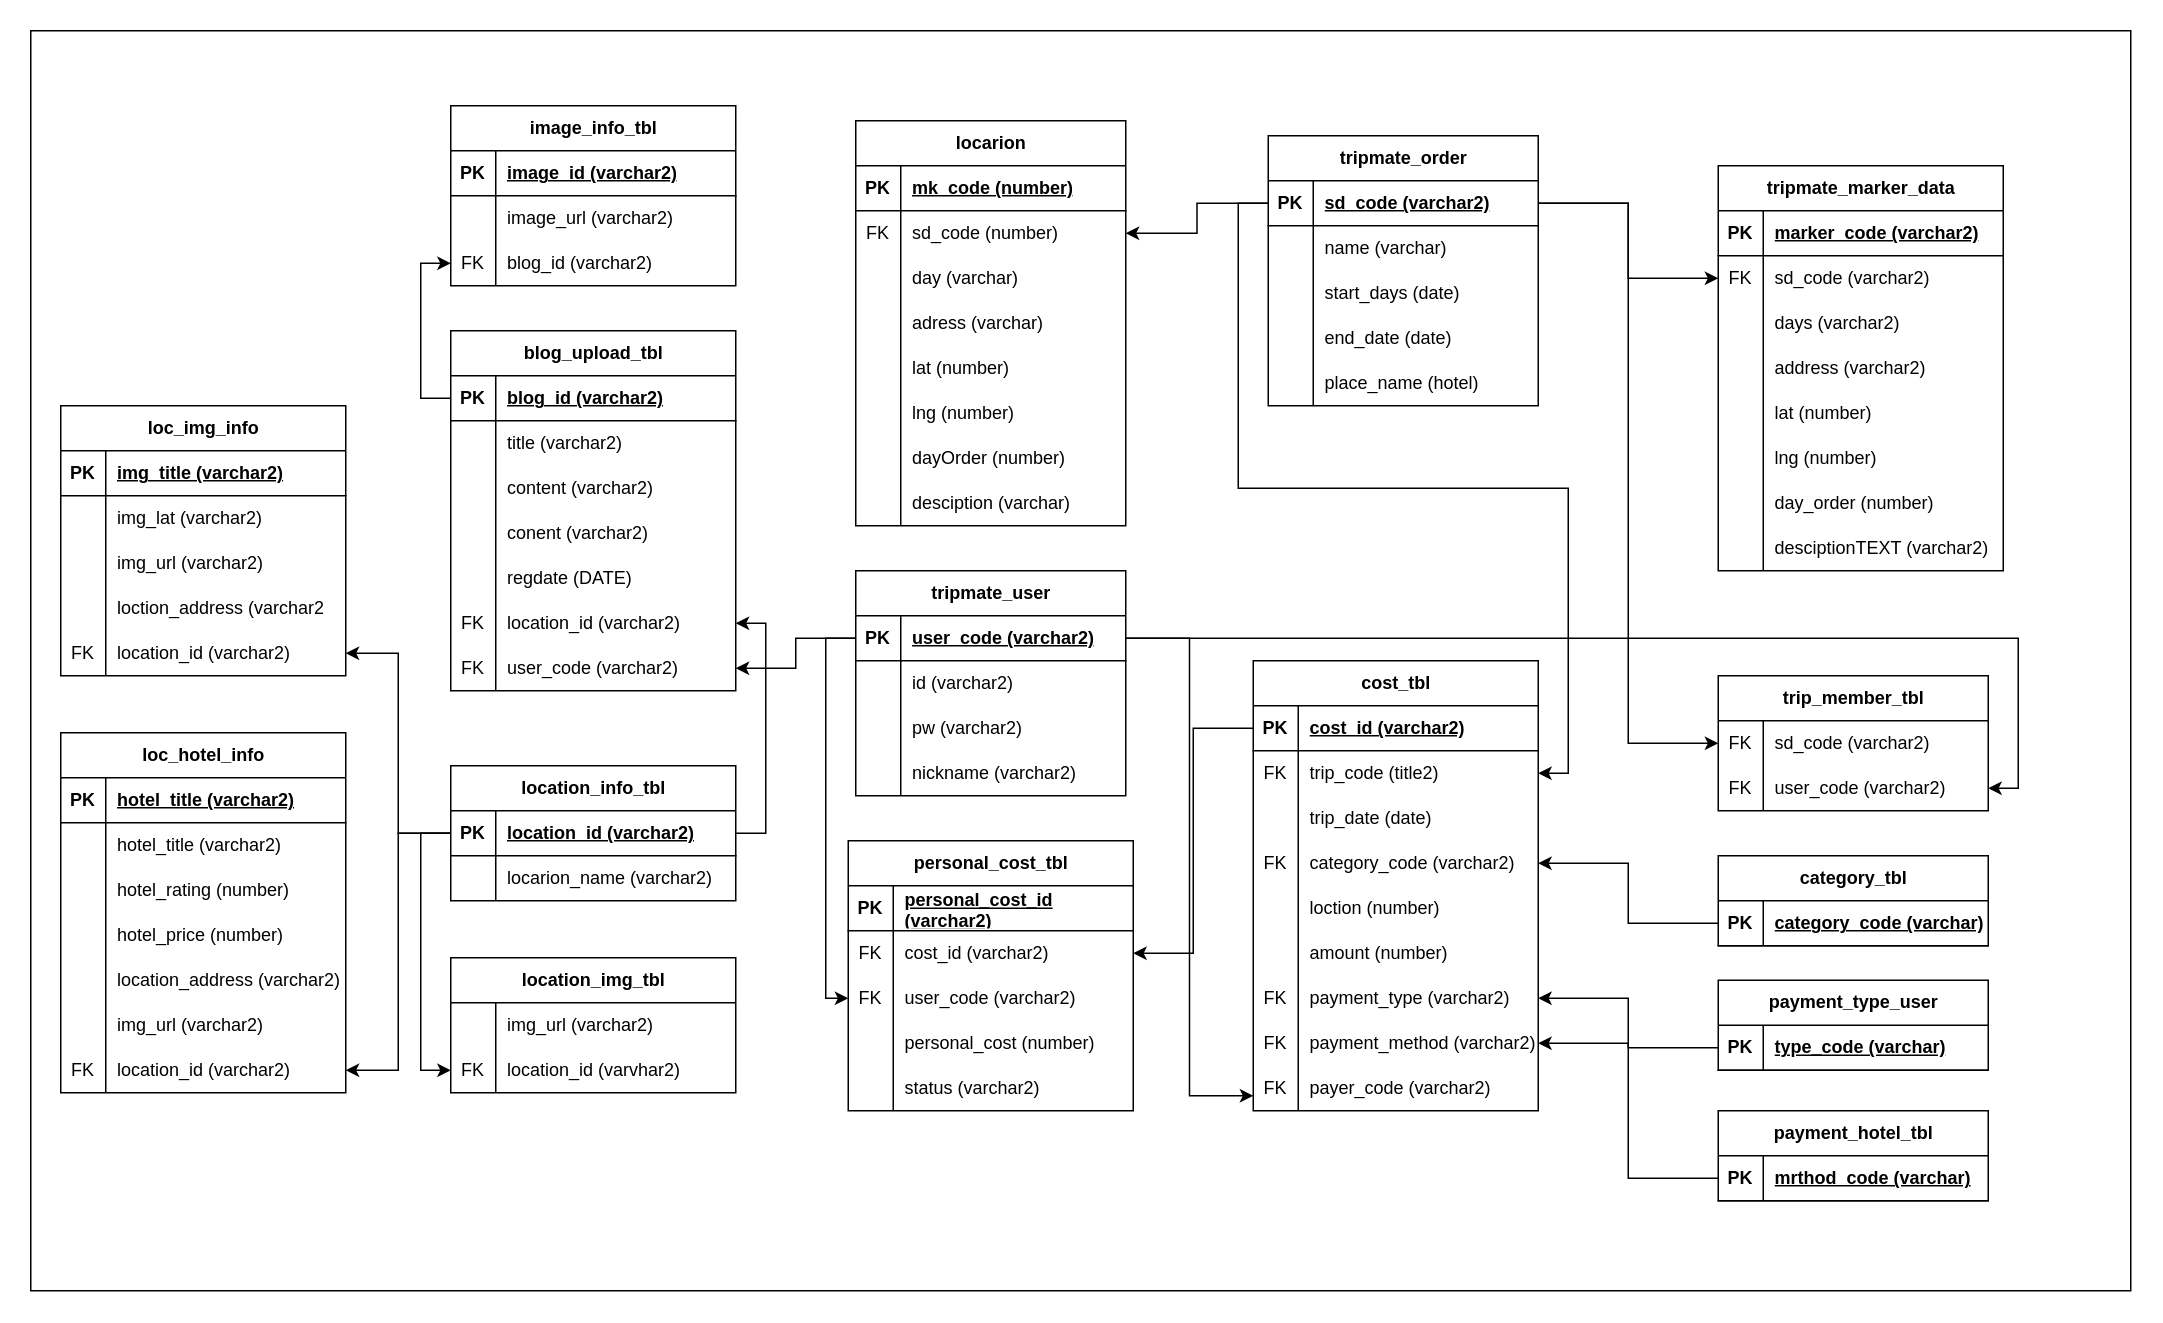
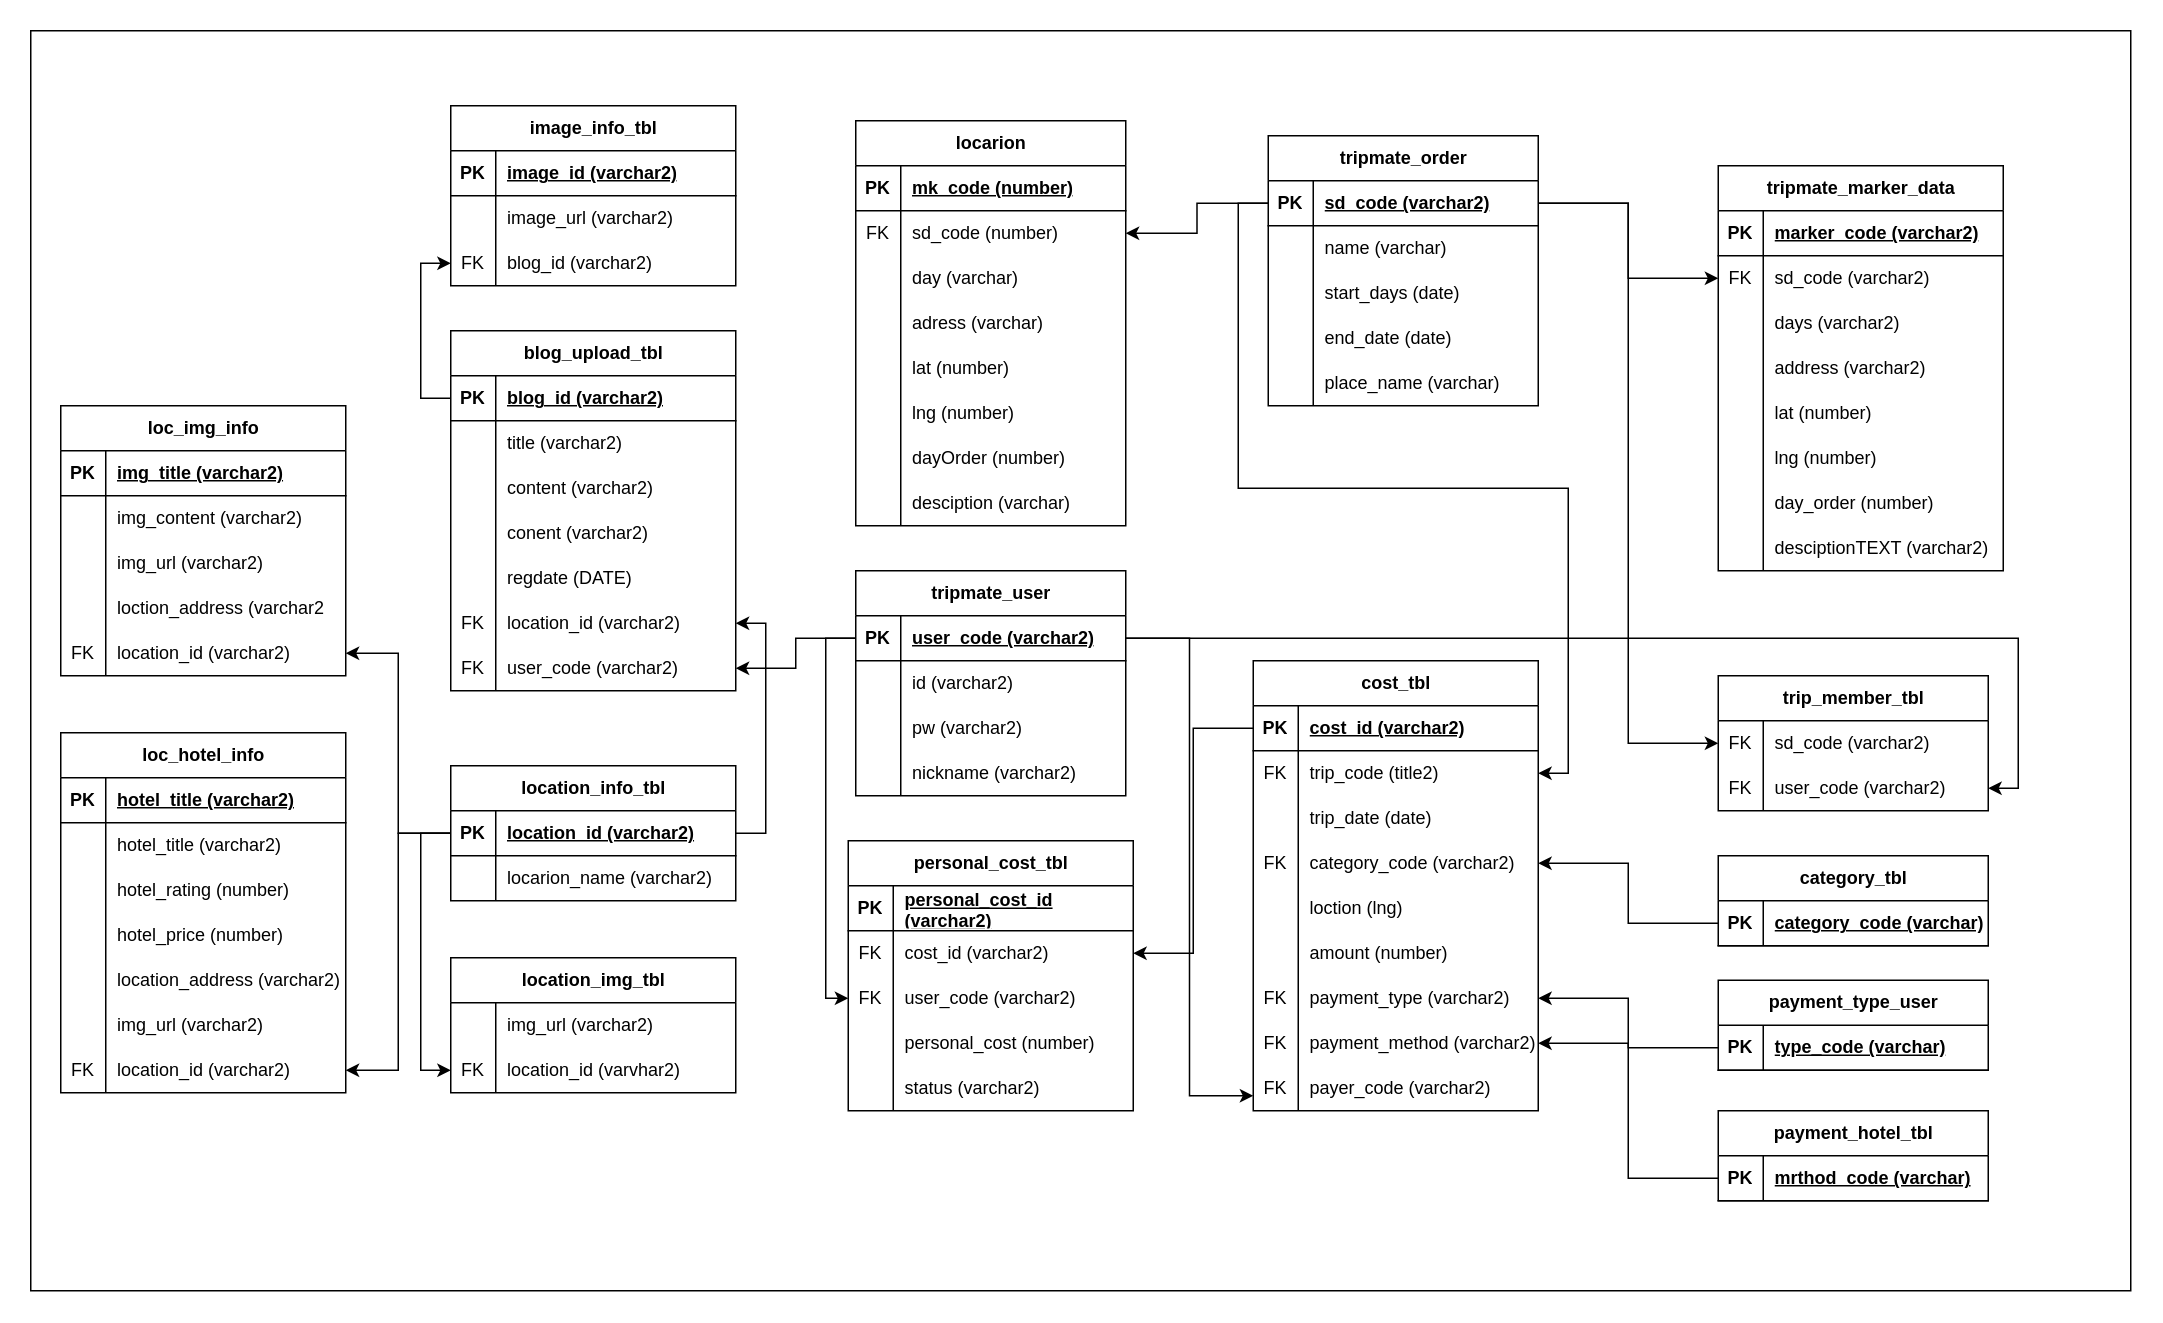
node "place_name (hotel)": label "place_name (hotel)" -> "place_name (varchar)"
node "img_lat (varchar2)": label "img_lat (varchar2)" -> "img_content (varchar2)"
node "loction (number)": label "loction (number)" -> "loction (lng)"
